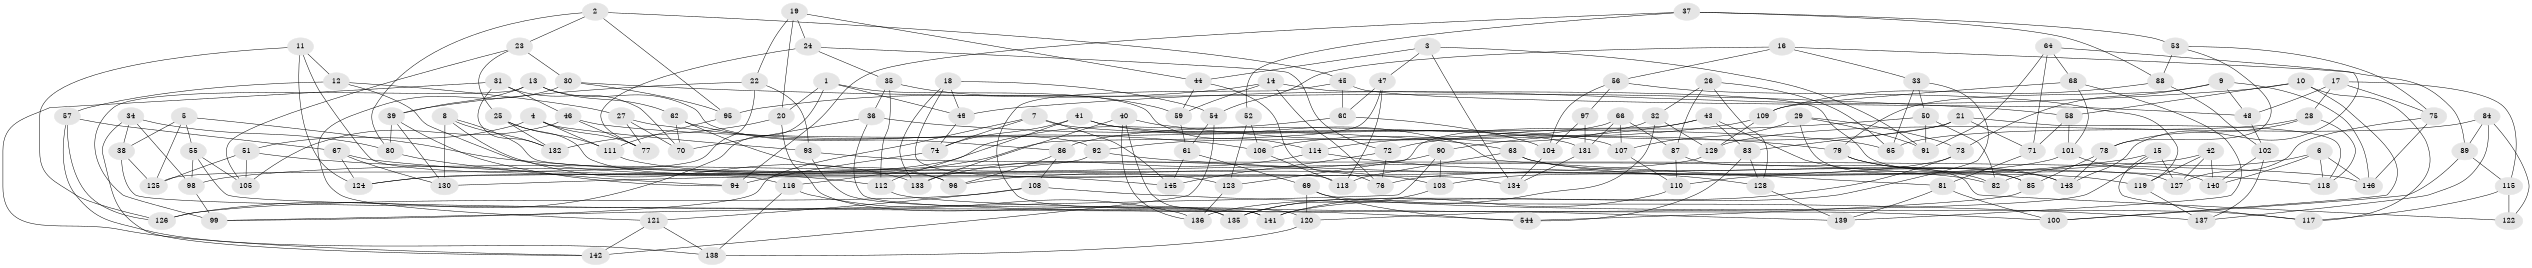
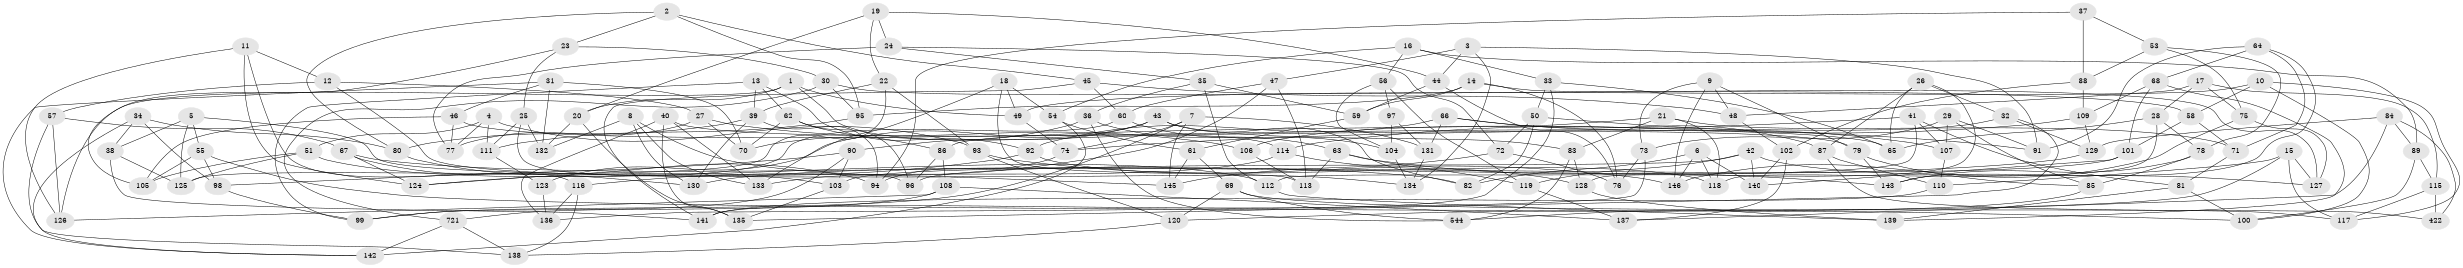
node "52": removed
node "121": label "121" -> "721"
node "122": label "122" -> "422"
